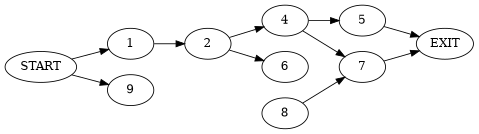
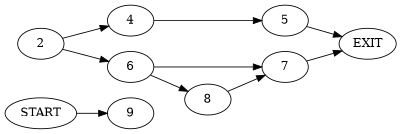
edge "4" -> "7": now "6" -> "7"
node "1": removed
edge "6" -> "8": added
